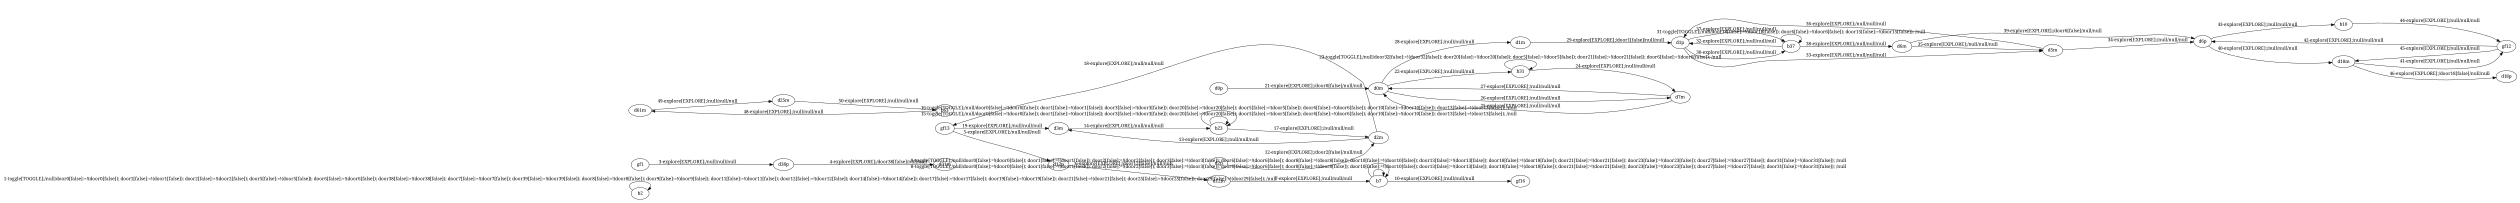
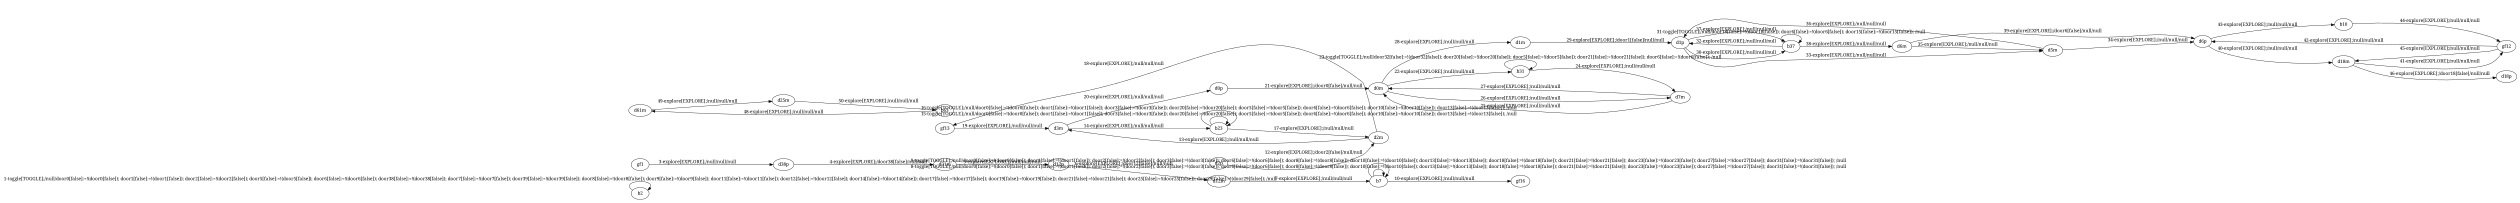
edge "d3m" -> "d0p": added, label "20-explore[EXPLORE];/null/null/null"
edge "gf13" -> "d12p": now "d31m" -> "d12p"
